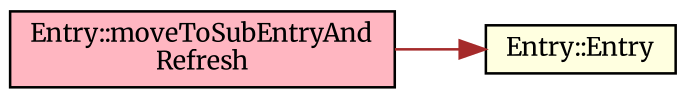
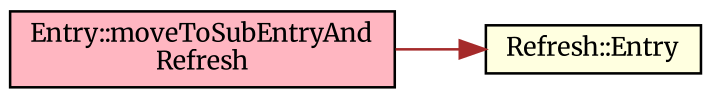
node "Entry::Entry": label "Entry::Entry" -> "Refresh::Entry"
